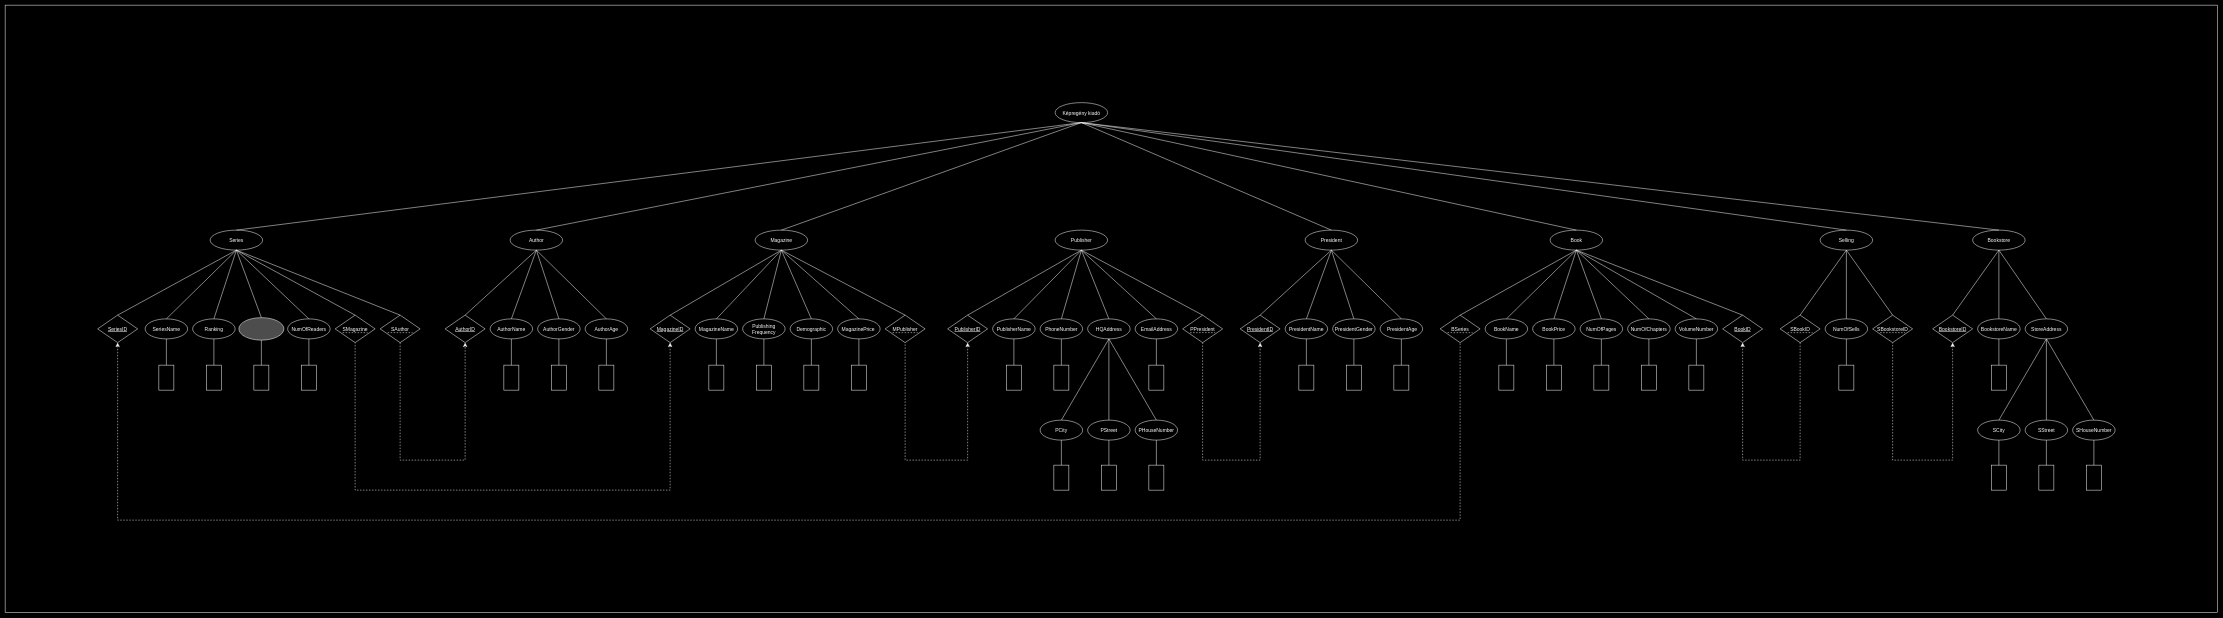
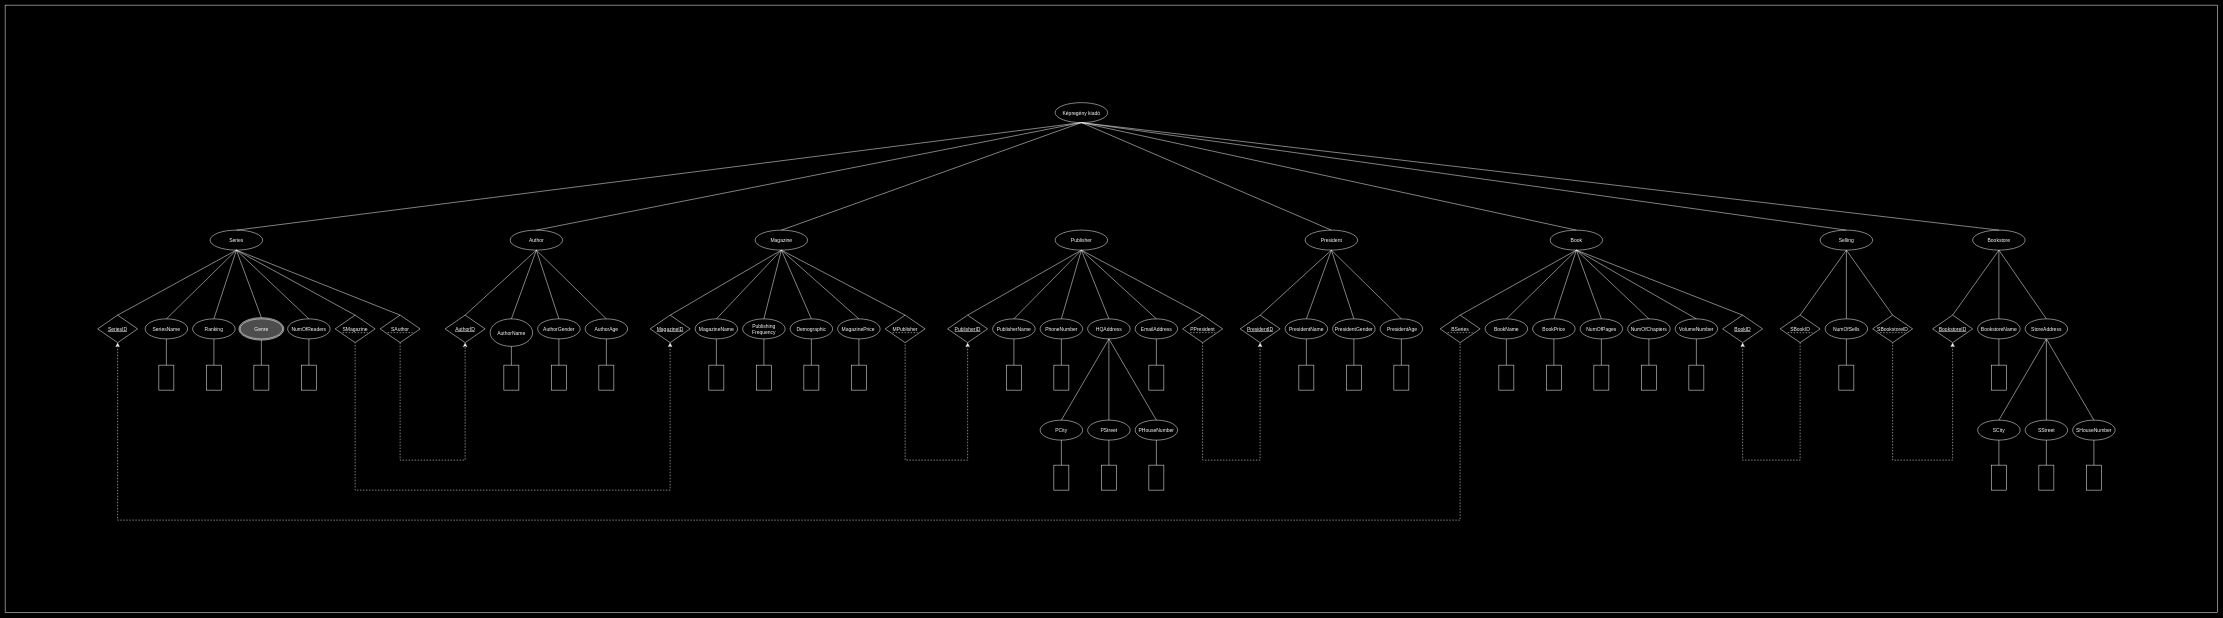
node "Genre": added
node "AuthorName": size 43x20 -> 43x28
